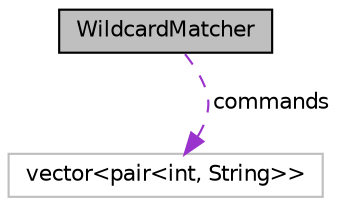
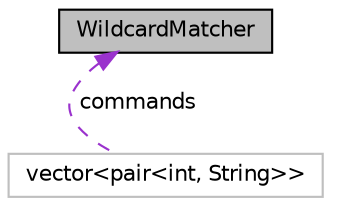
edge "WildcardMatcher" -> "vector<pair<int, String>>": reversed
